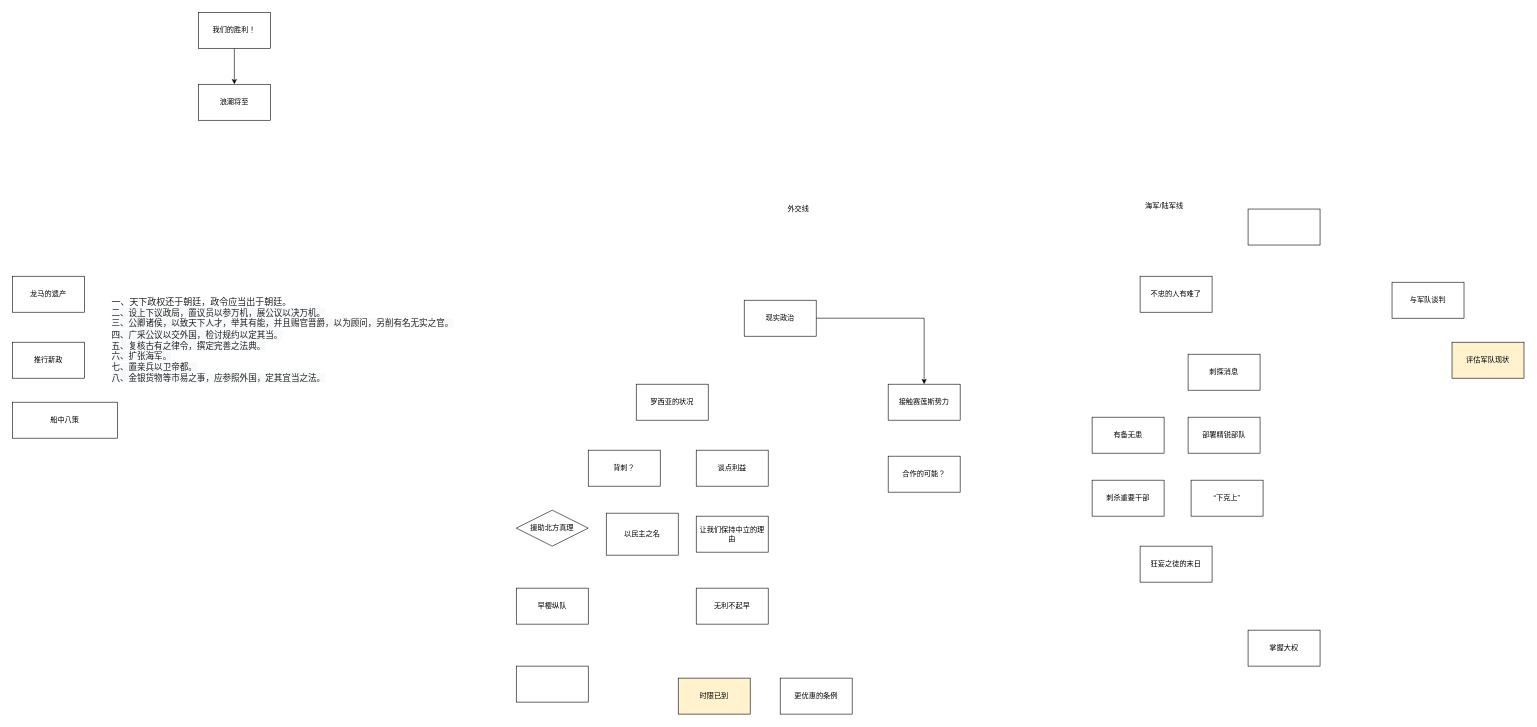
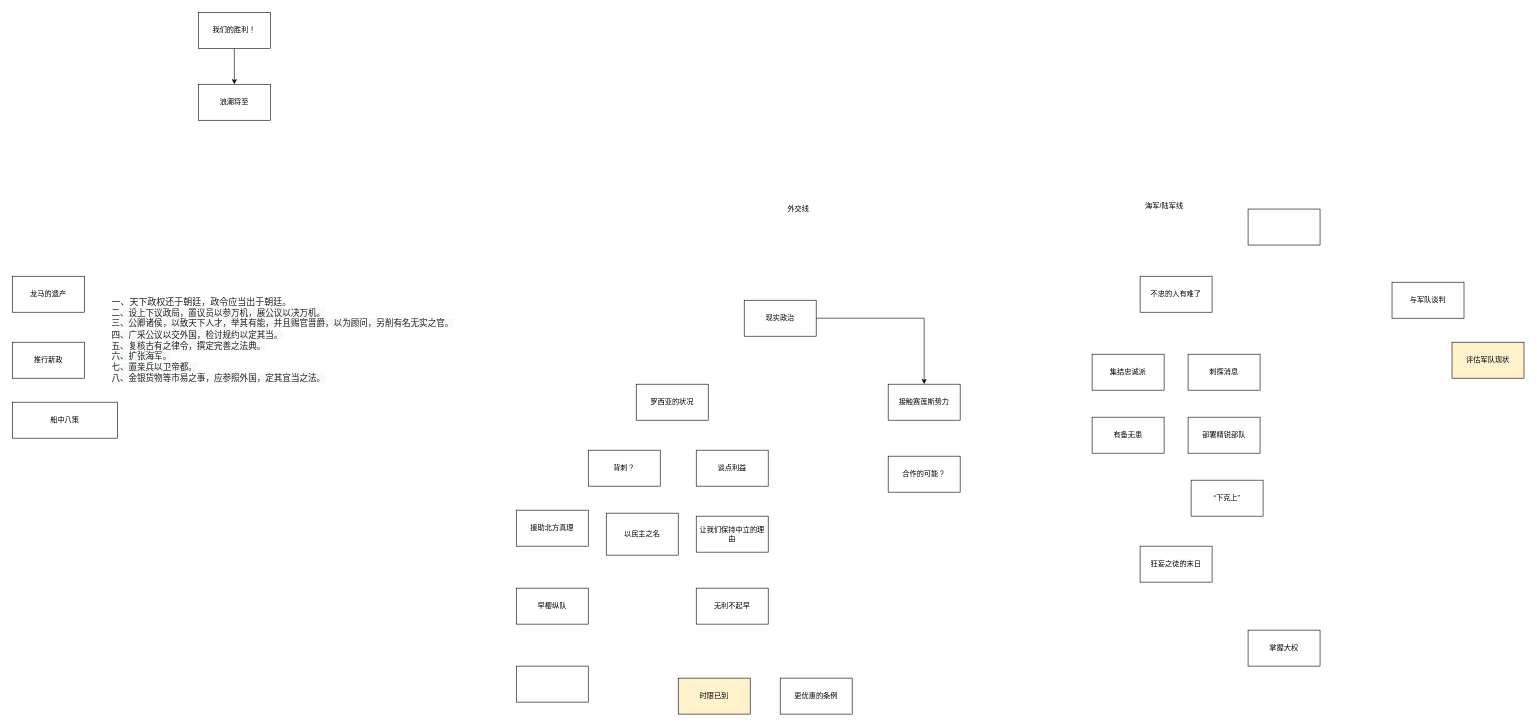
node "集结忠诚派": added
node "刺杀重要干部": removed
node "援助北方真理": shape diamond -> rectangle
